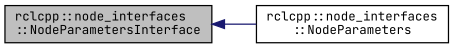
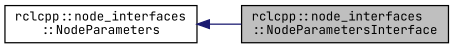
edge "rclcpp::node_interfaces ::NodeParameters" -> "rclcpp::node_interfaces ::NodeParametersInterface": reversed
